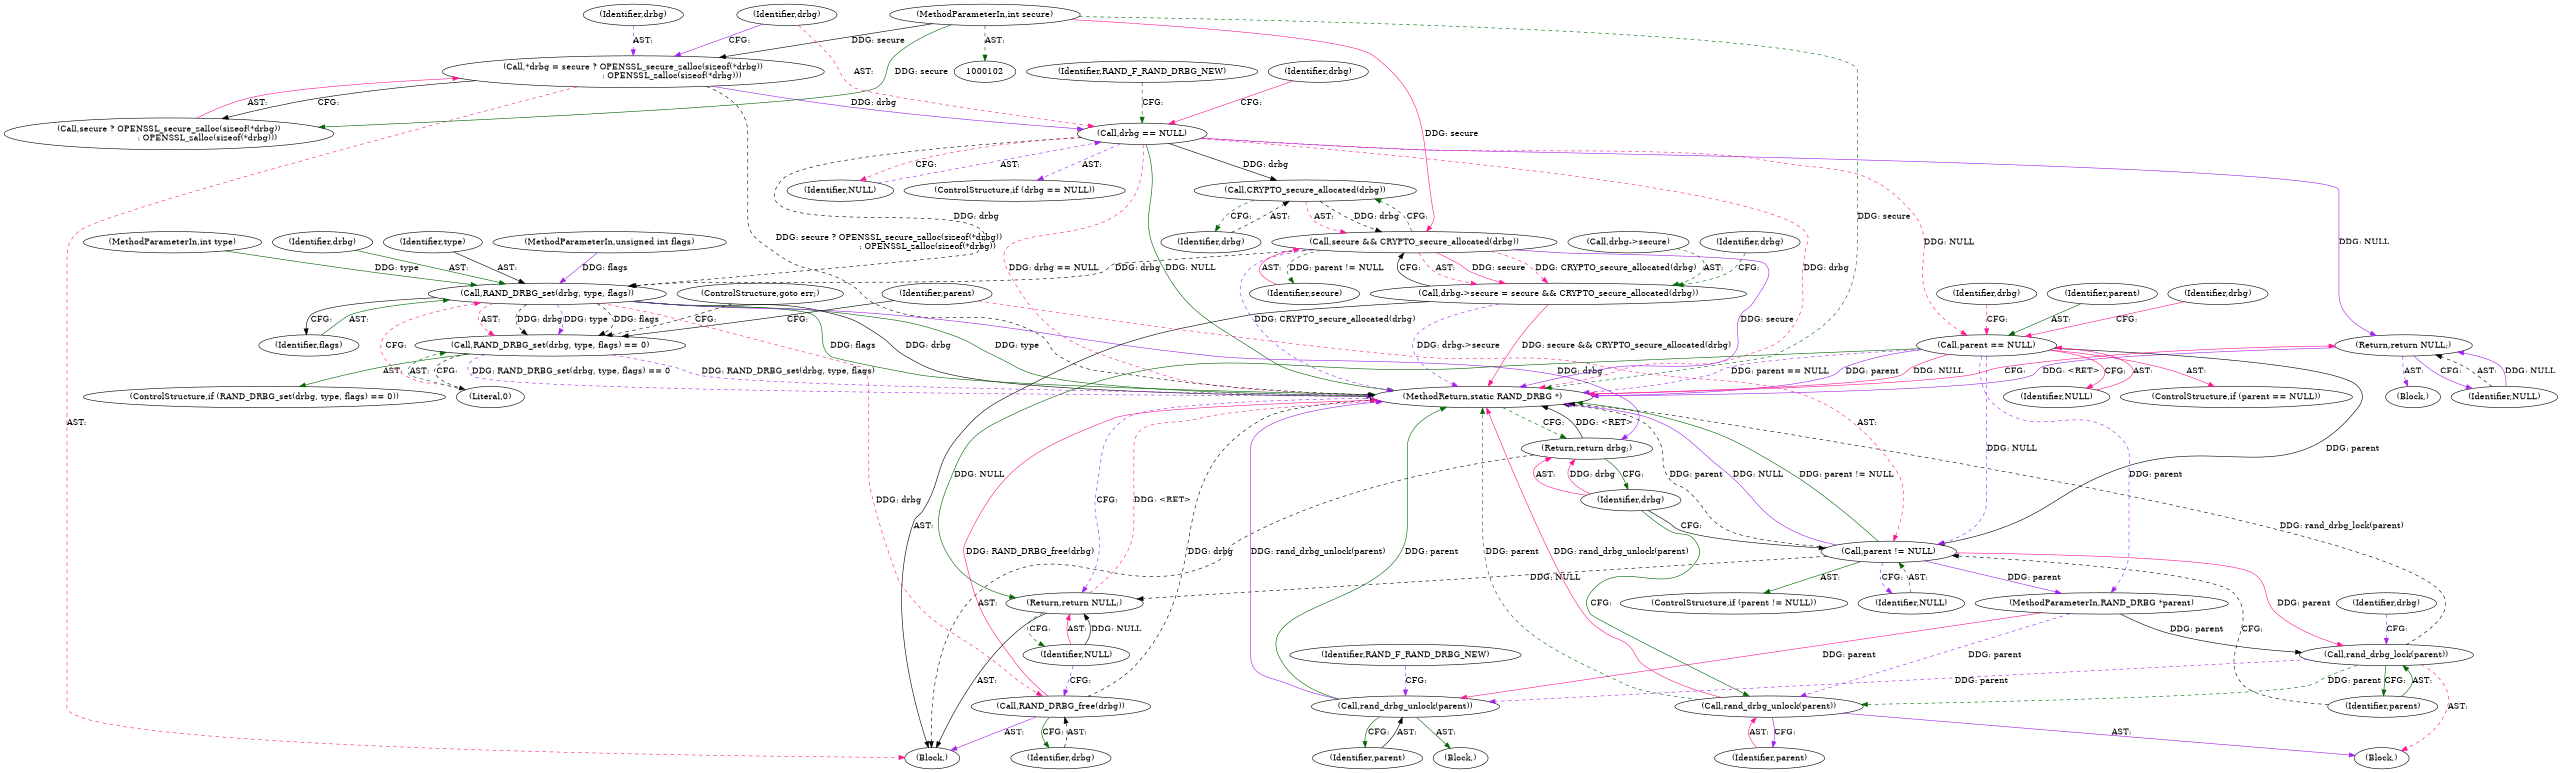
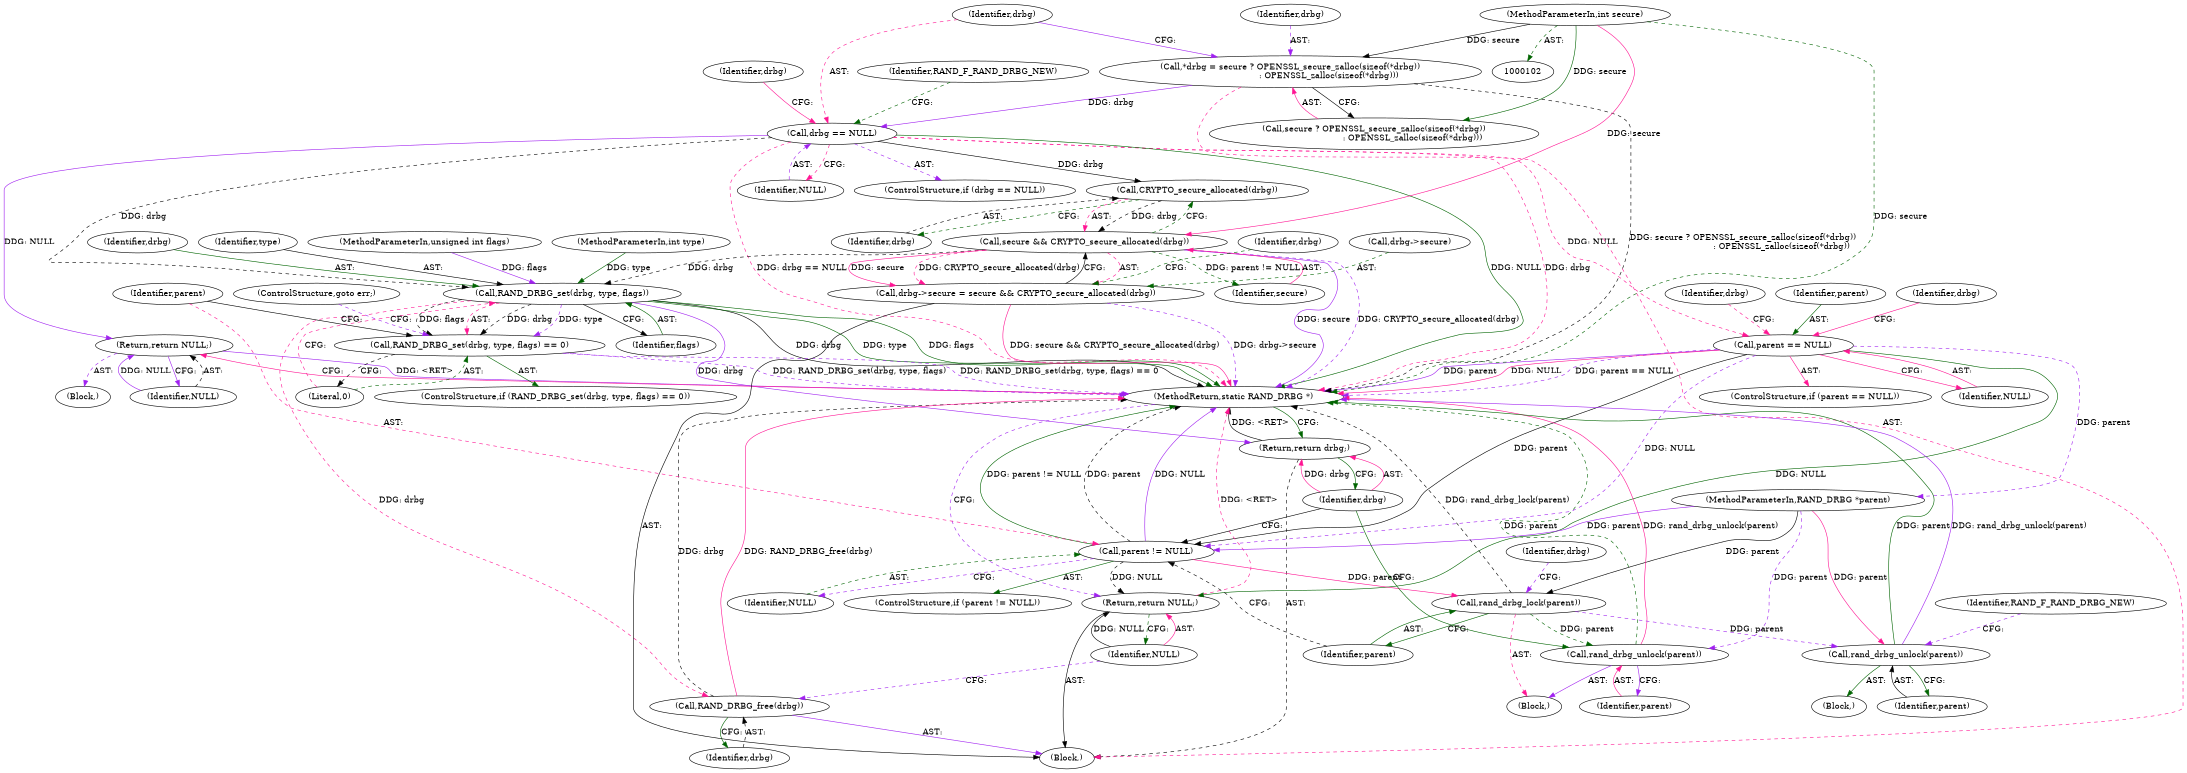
edge "(ControlStructure,goto err;)" -> "(Call,RAND_DRBG_set(drbg, type, flags) == 0)": color black -> purple
edge "(MethodReturn,static RAND_DRBG *)" -> "(Return,return drbg;)": style dashed -> solid
edge "(Call,parent != NULL)" -> "(MethodParameterIn,RAND_DRBG *parent)": reversed
